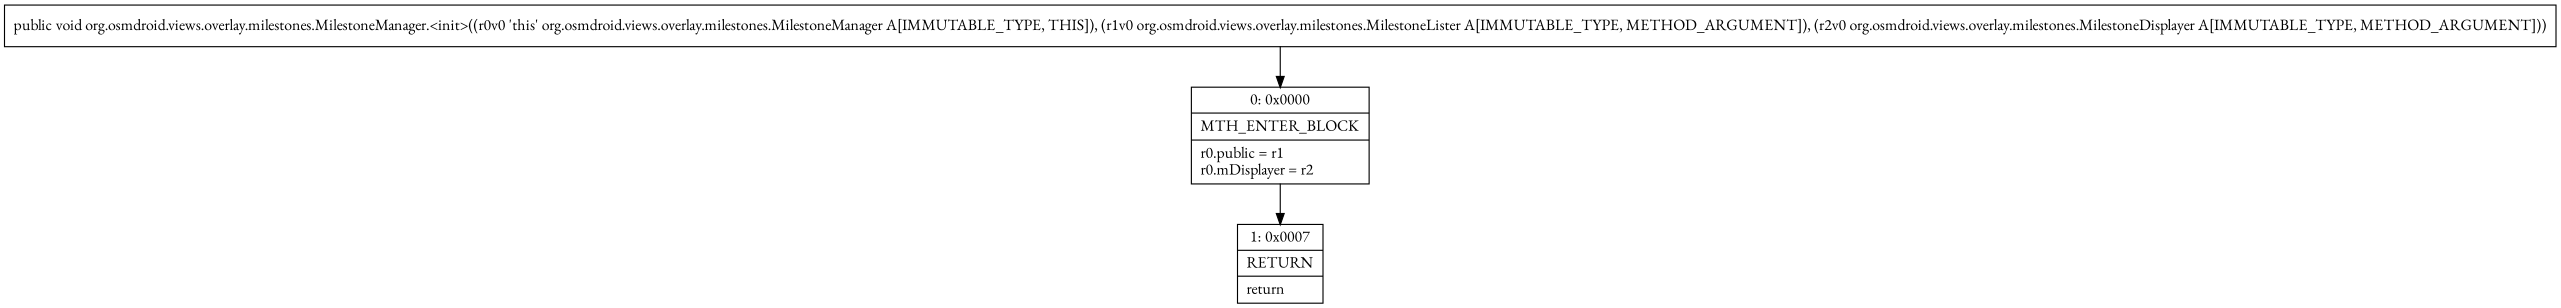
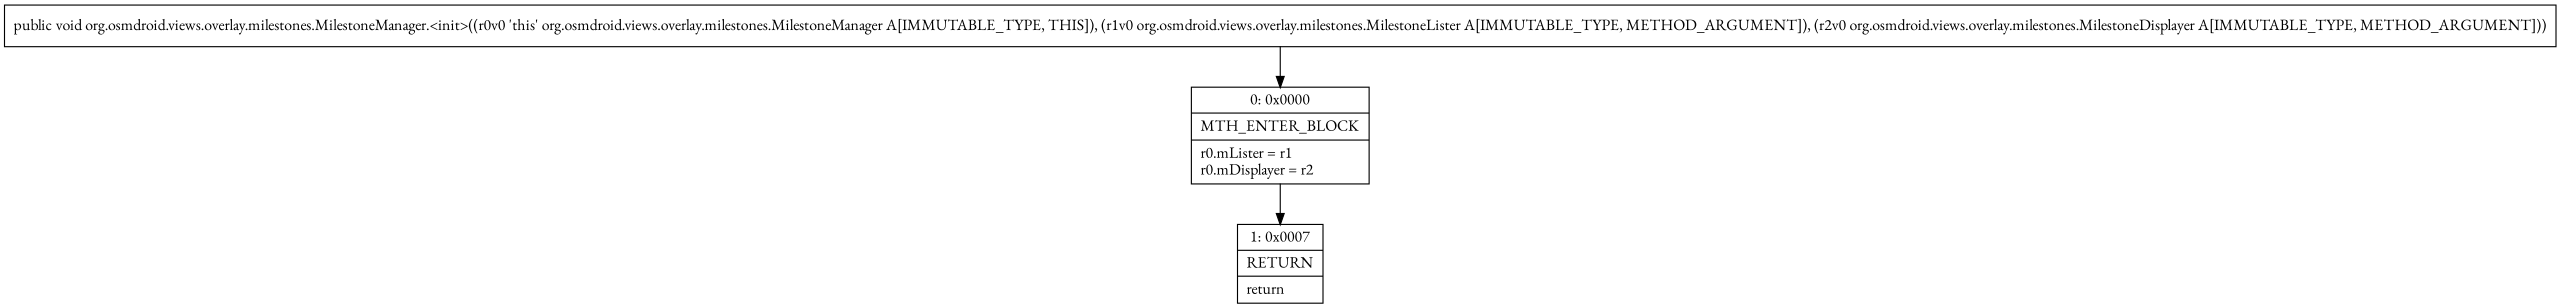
node "0: 0x0000": text "r0.public = r1" -> "r0.mLister = r1"
